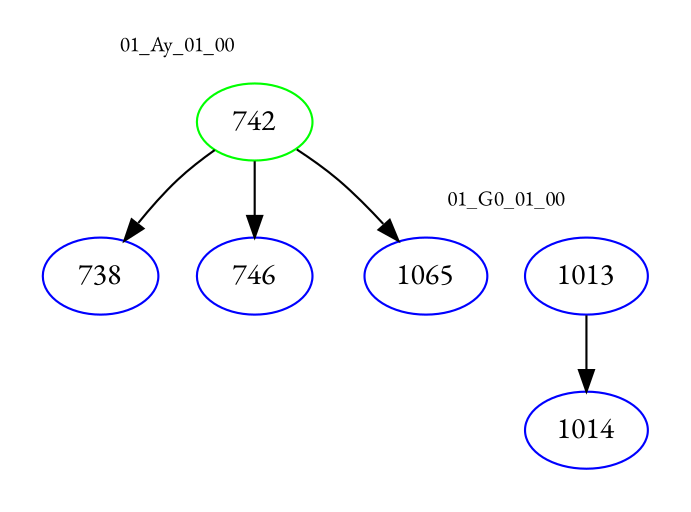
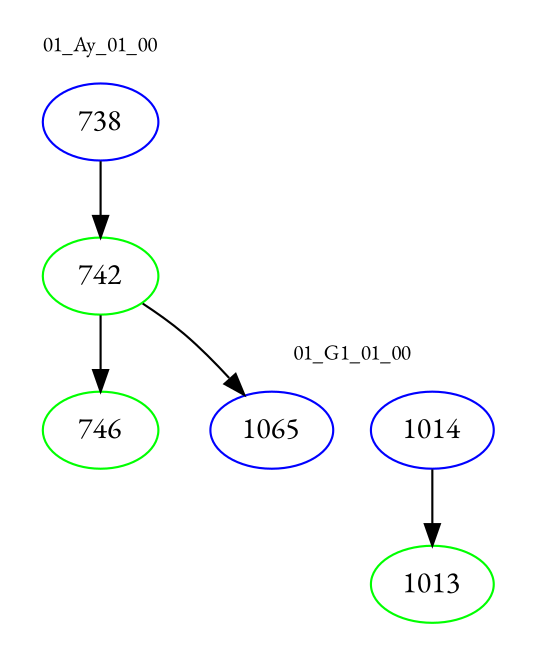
edge "742" -> "738": reversed
cluster "01_G0_01_00": label "01_G0_01_00" -> "01_G1_01_00"
node "746": color blue -> green
node "1013": color blue -> green
edge "1013" -> "1014": reversed
